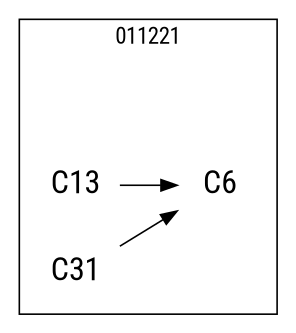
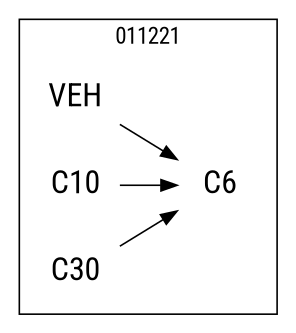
node "VEH": added
node "C13": label "C13" -> "C10"
node "C31": label "C31" -> "C30"
